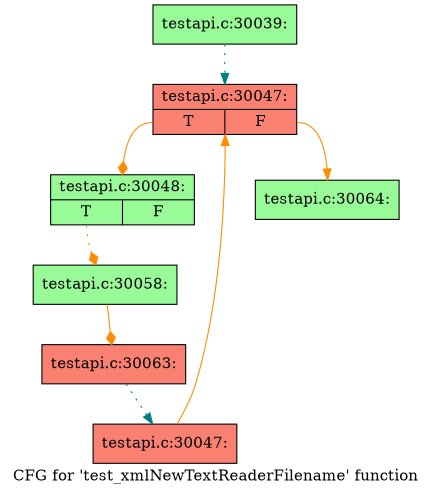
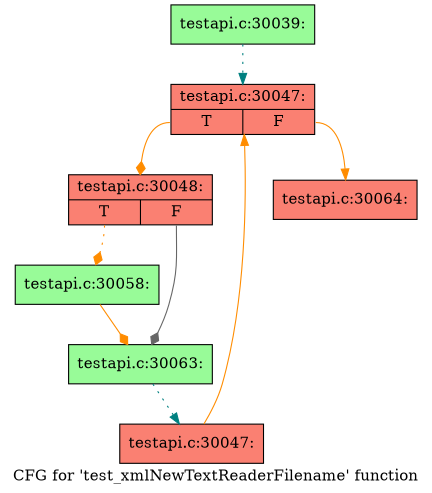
node "testapi.c:30048:": fillcolor palegreen -> salmon
node "testapi.c:30064:": fillcolor palegreen -> salmon
edge "testapi.c:30048:" -> "testapi.c:30063:": added
node "testapi.c:30063:": fillcolor salmon -> palegreen
